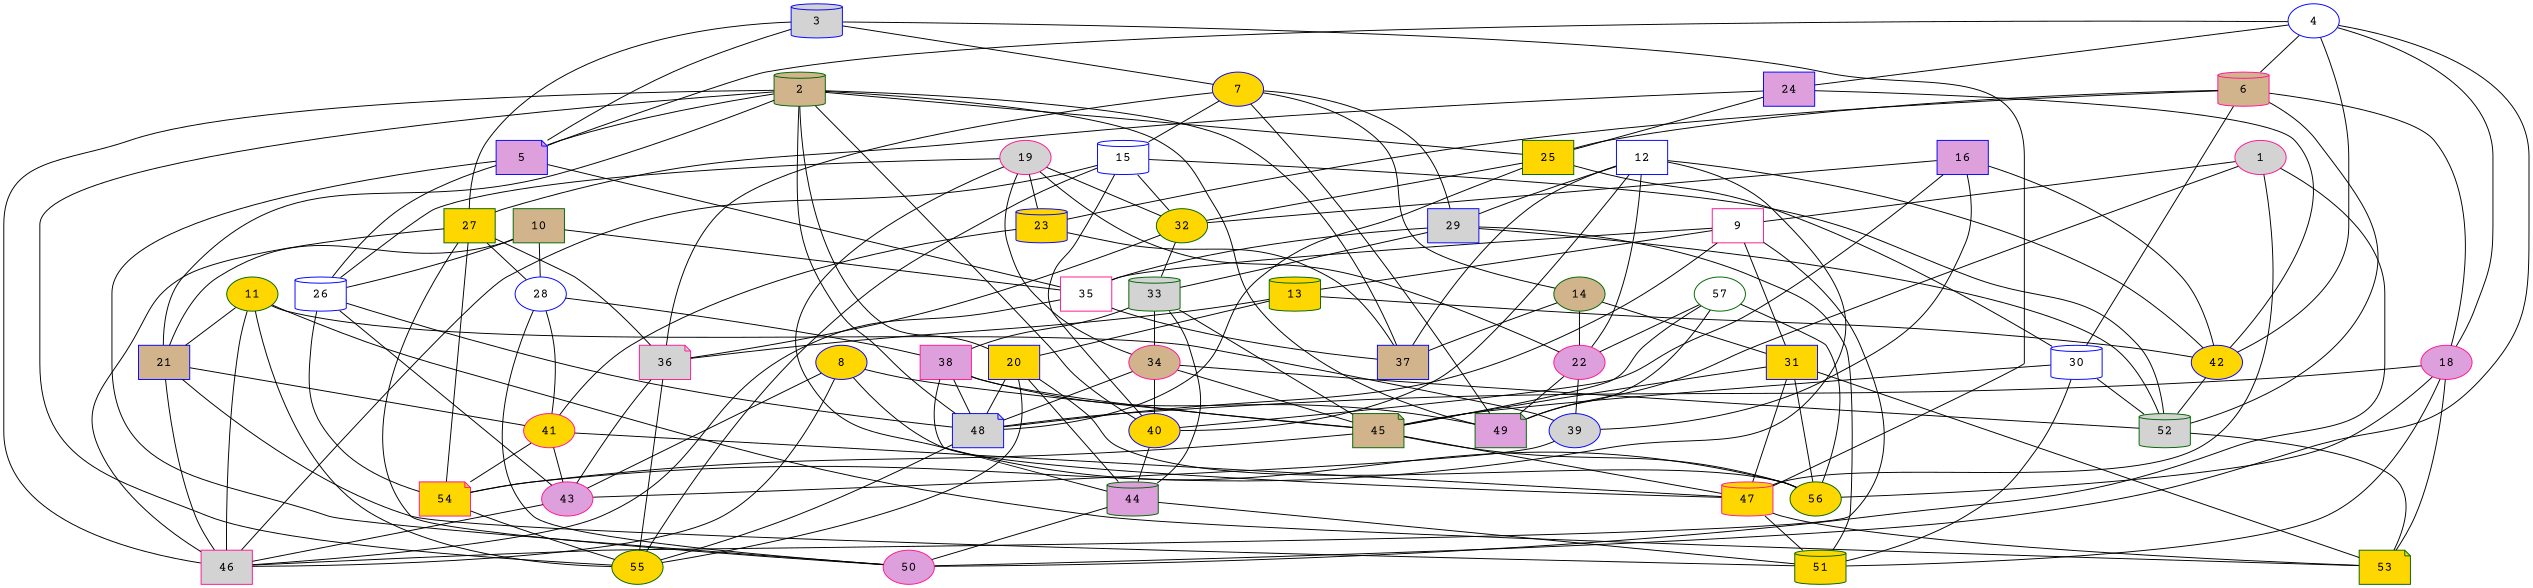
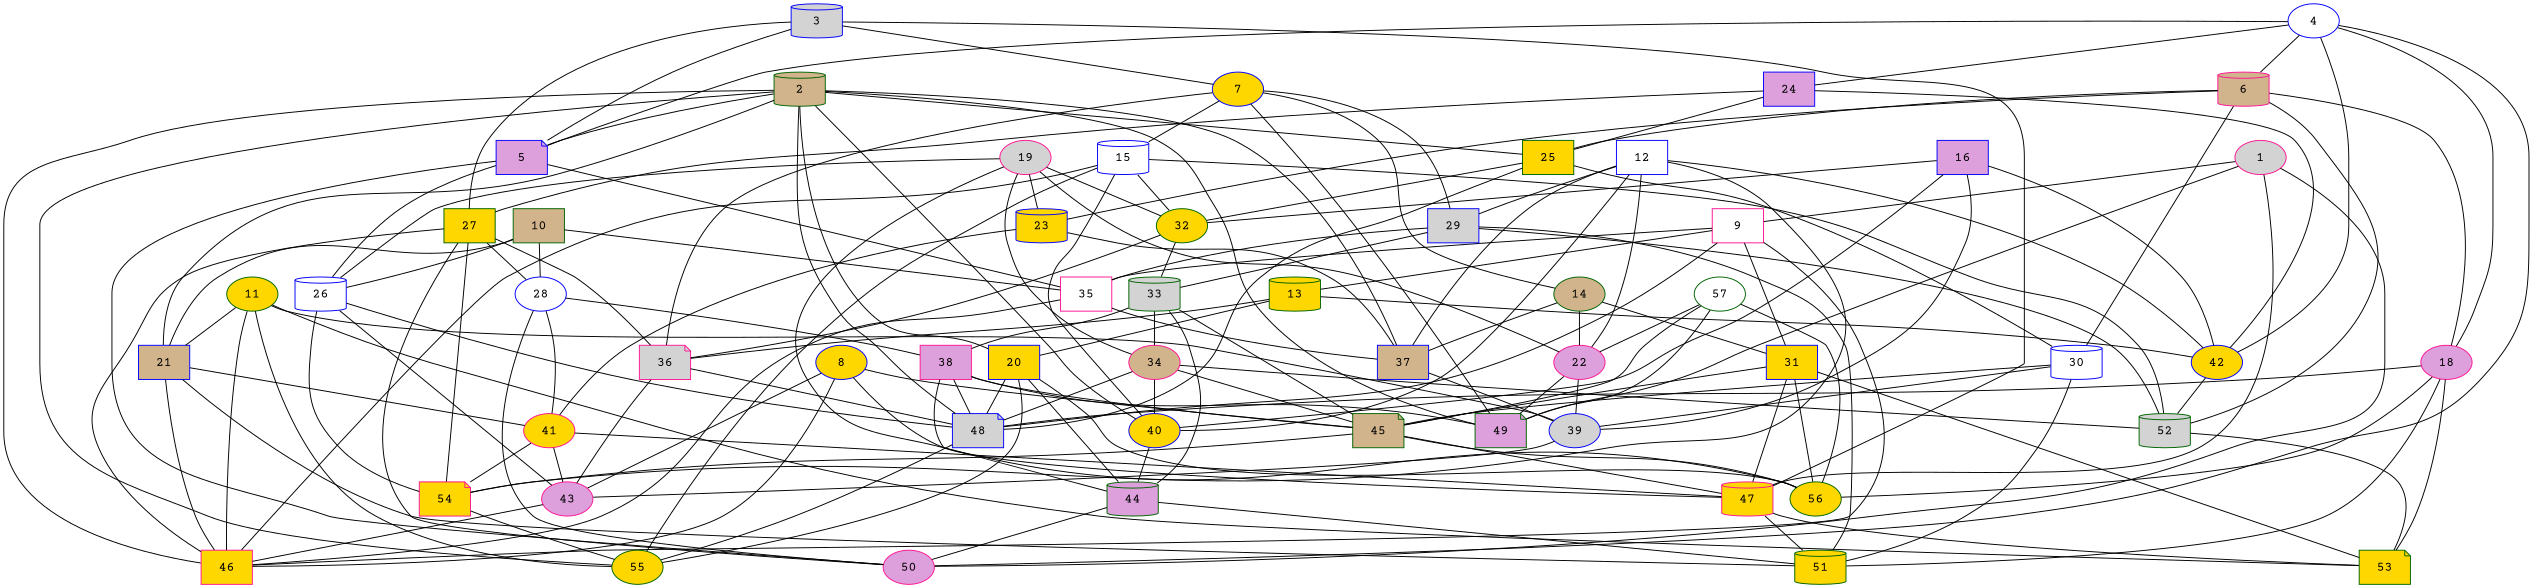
edge "30" -- "52": now "30" -- "39"
edge "37" -- "39": added
edge "36" -- "55": now "36" -- "48"
node "46": fillcolor lightgrey -> gold
